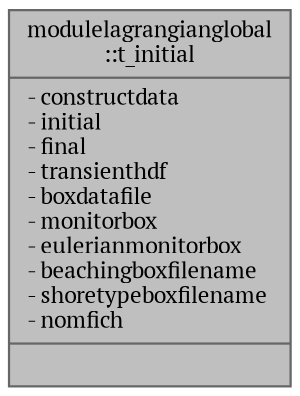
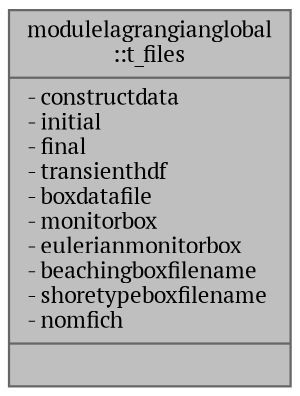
node "modulelagrangianglobal": text "::t_initial" -> "::t_files"
